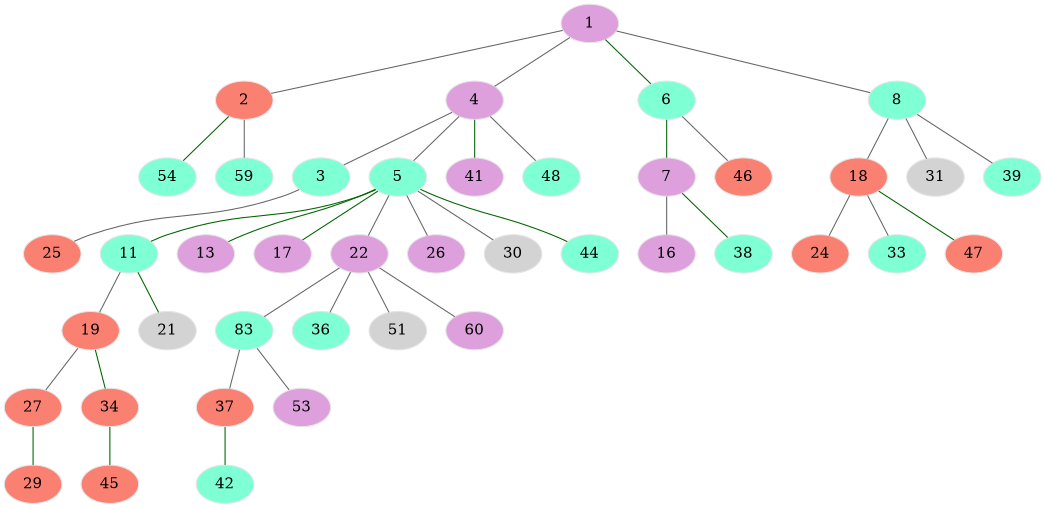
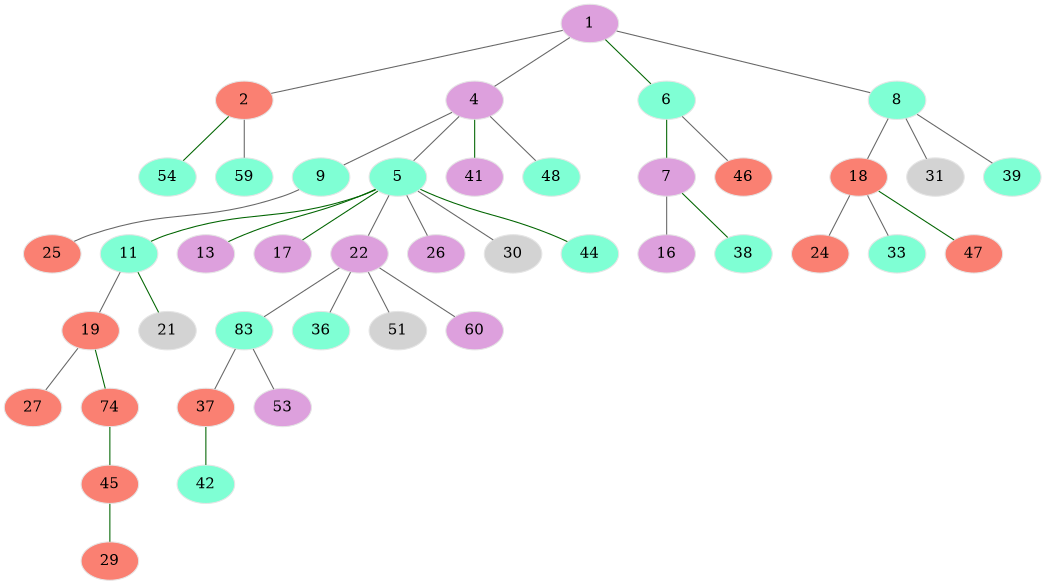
node "3": label "3" -> "9"
node "34": label "34" -> "74"
edge "27" -- "29": now "45" -- "29"
